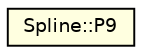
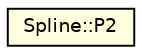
node "Spline::P9": label "Spline::P9" -> "Spline::P2"
